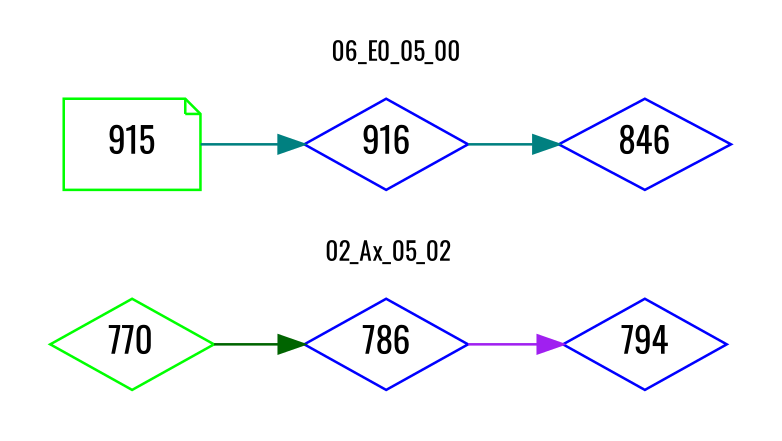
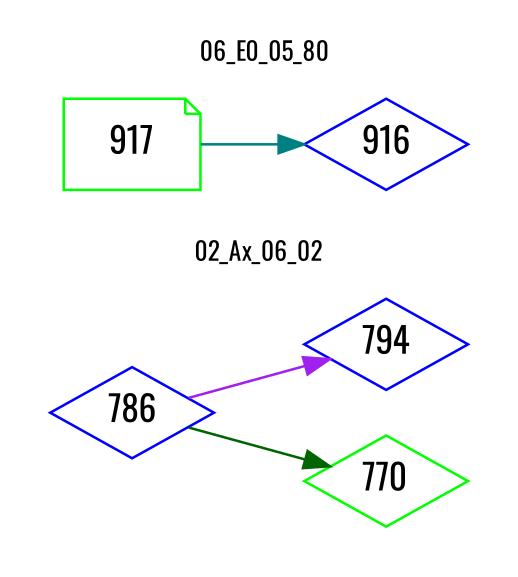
cluster "06_E0_05_00": label "06_E0_05_00" -> "06_E0_05_80"
node "915": label "915" -> "917"
node "846": removed
cluster "02_Ax_05_02": label "02_Ax_05_02" -> "02_Ax_06_02"
edge "770" -> "786": reversed
